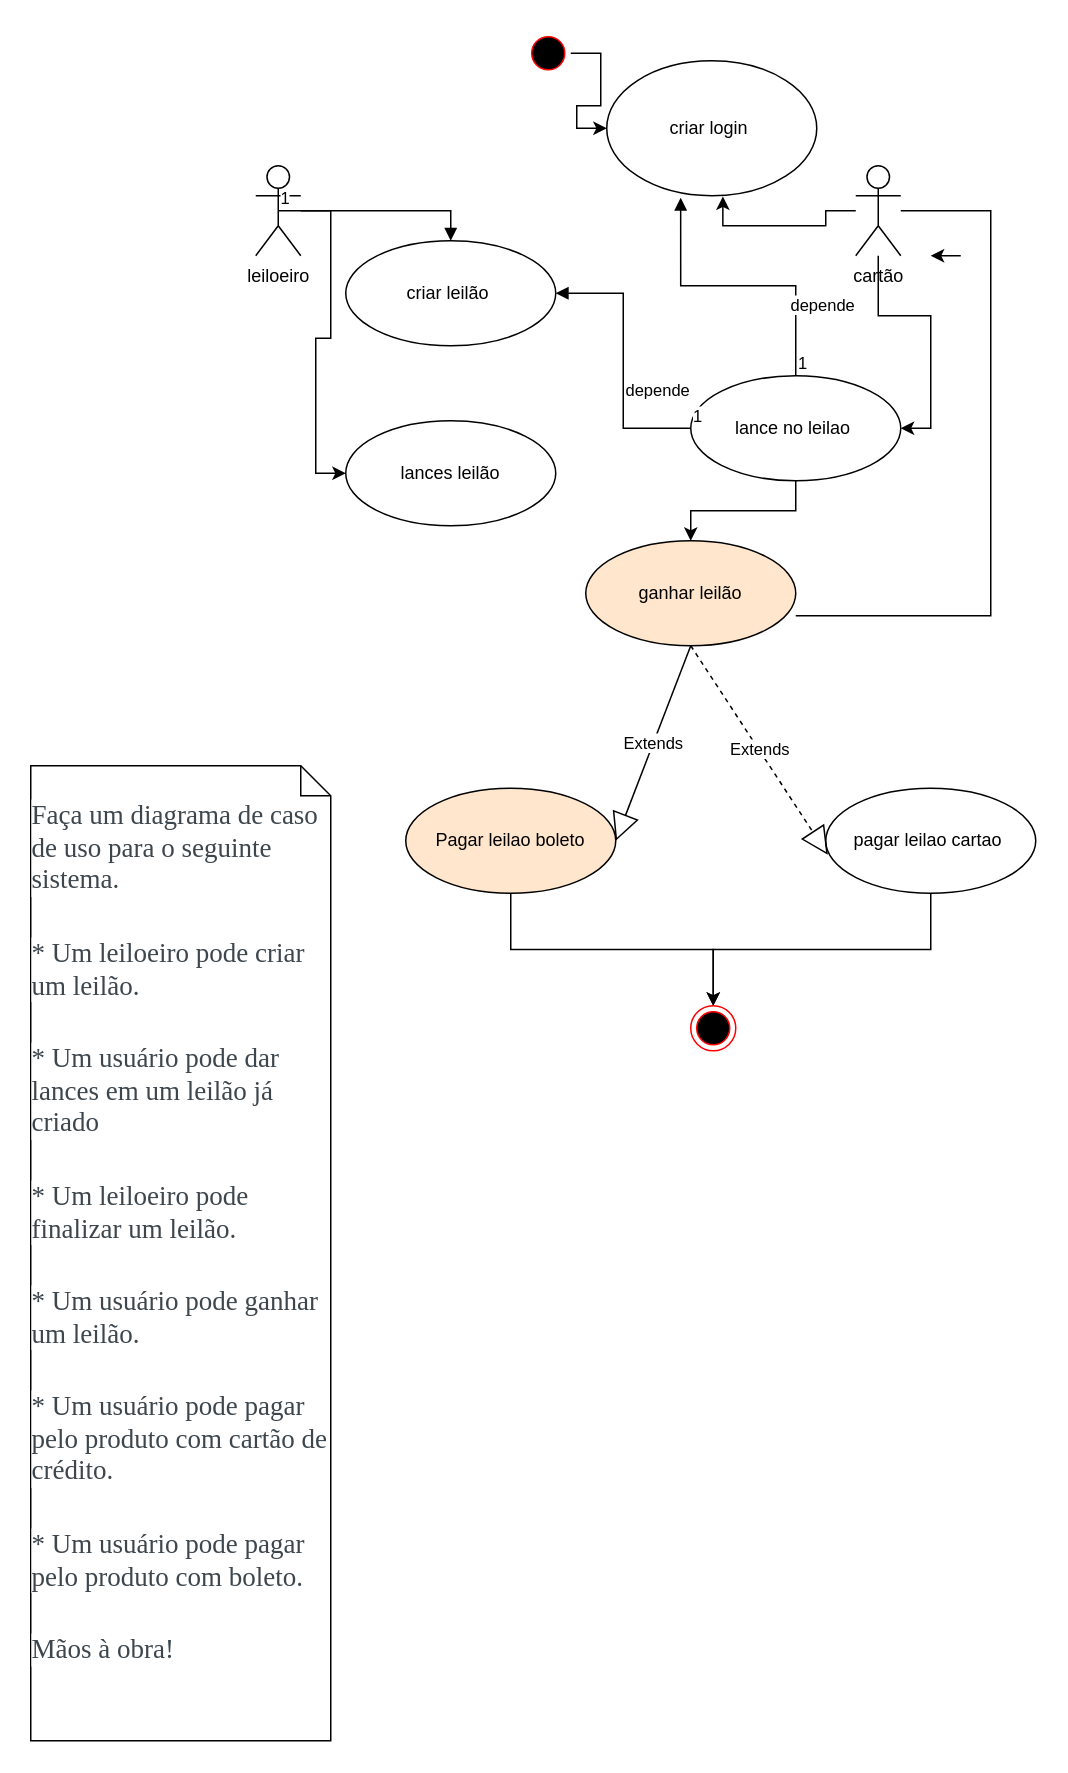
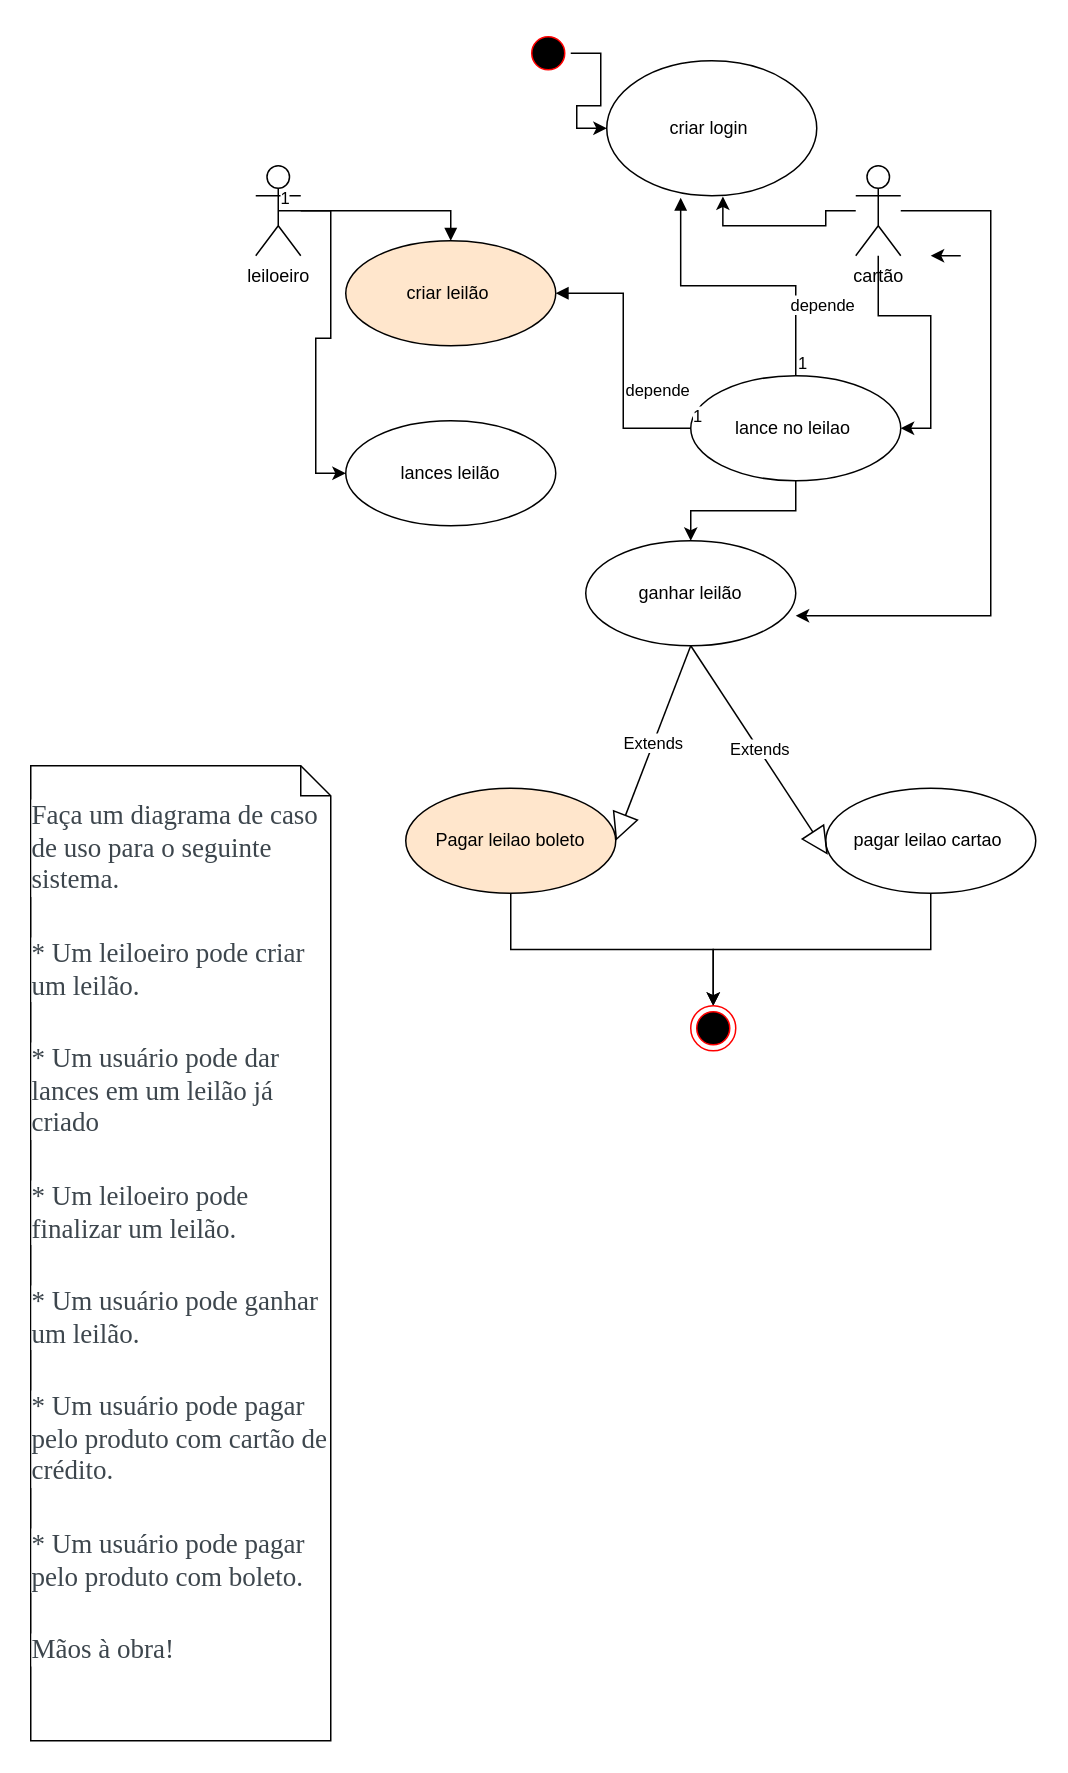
node "criar leilão": fillcolor #ffffff -> #ffe6cc
node "ganhar leilão": fillcolor #ffe6cc -> #ffffff
edge "cartão" -- "ganhar leilão": arrowhead none -> classic
edge "ganhar leilão" -> "pagar leilao cartao": style dashed -> solid
